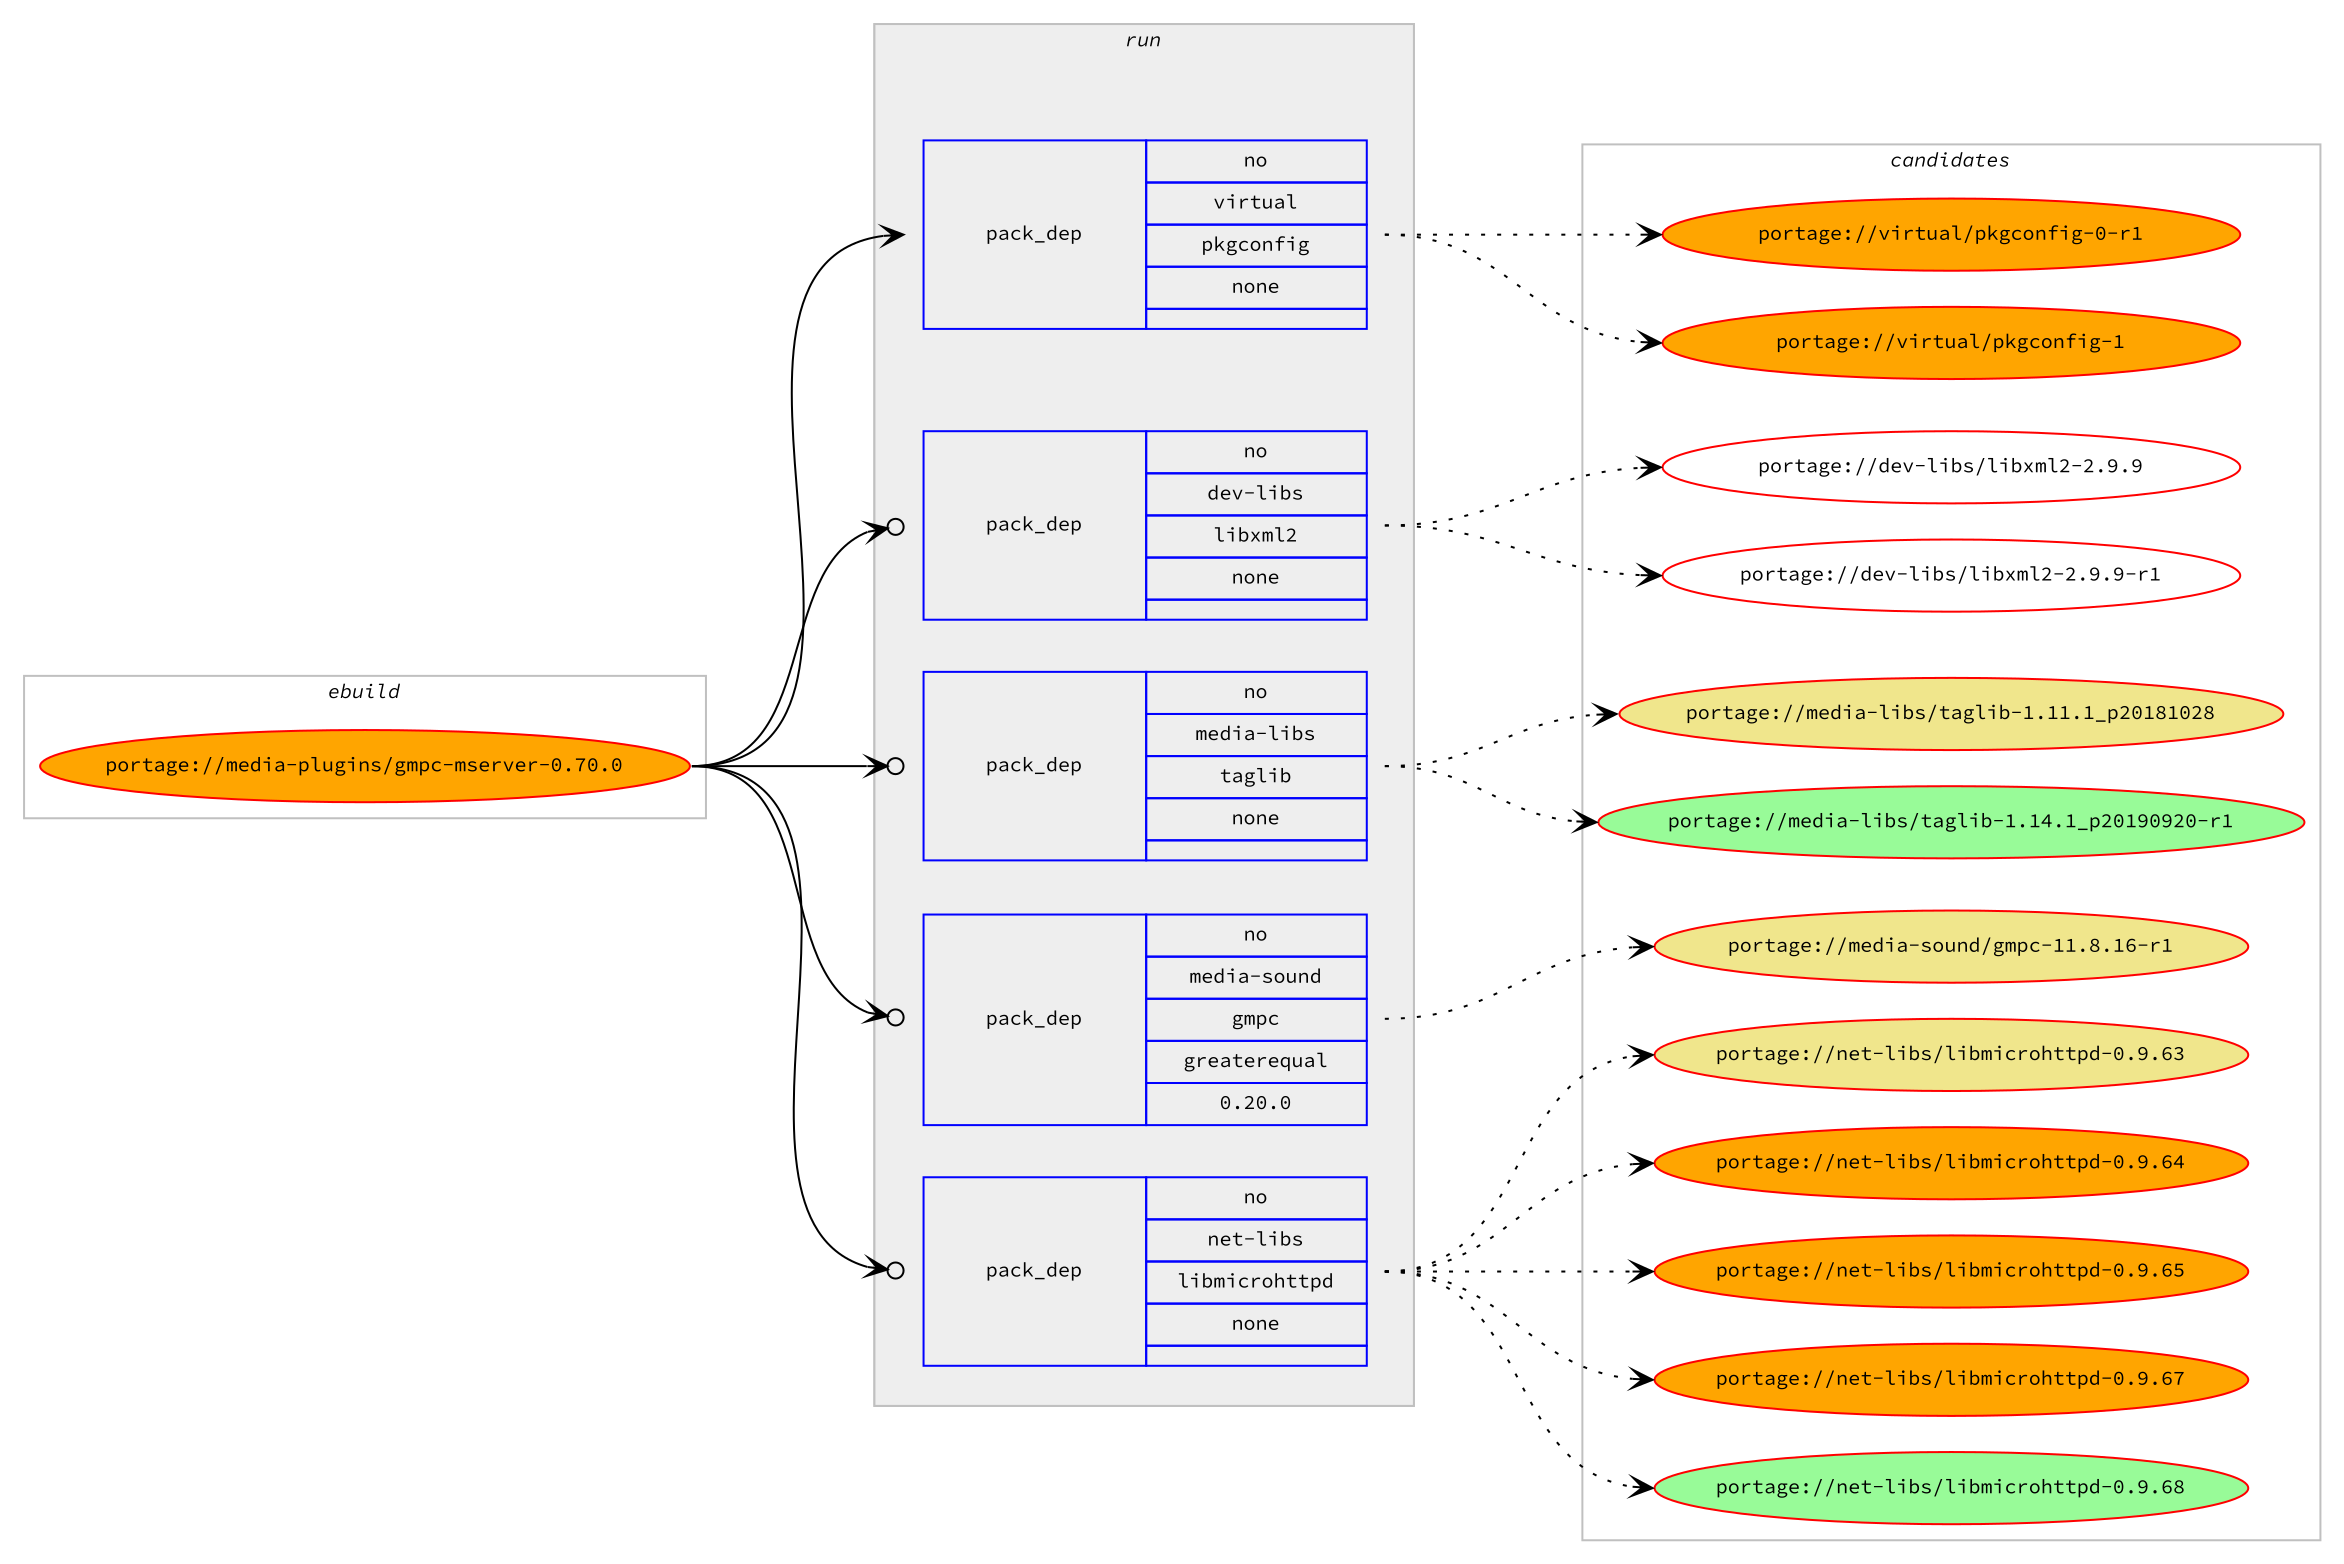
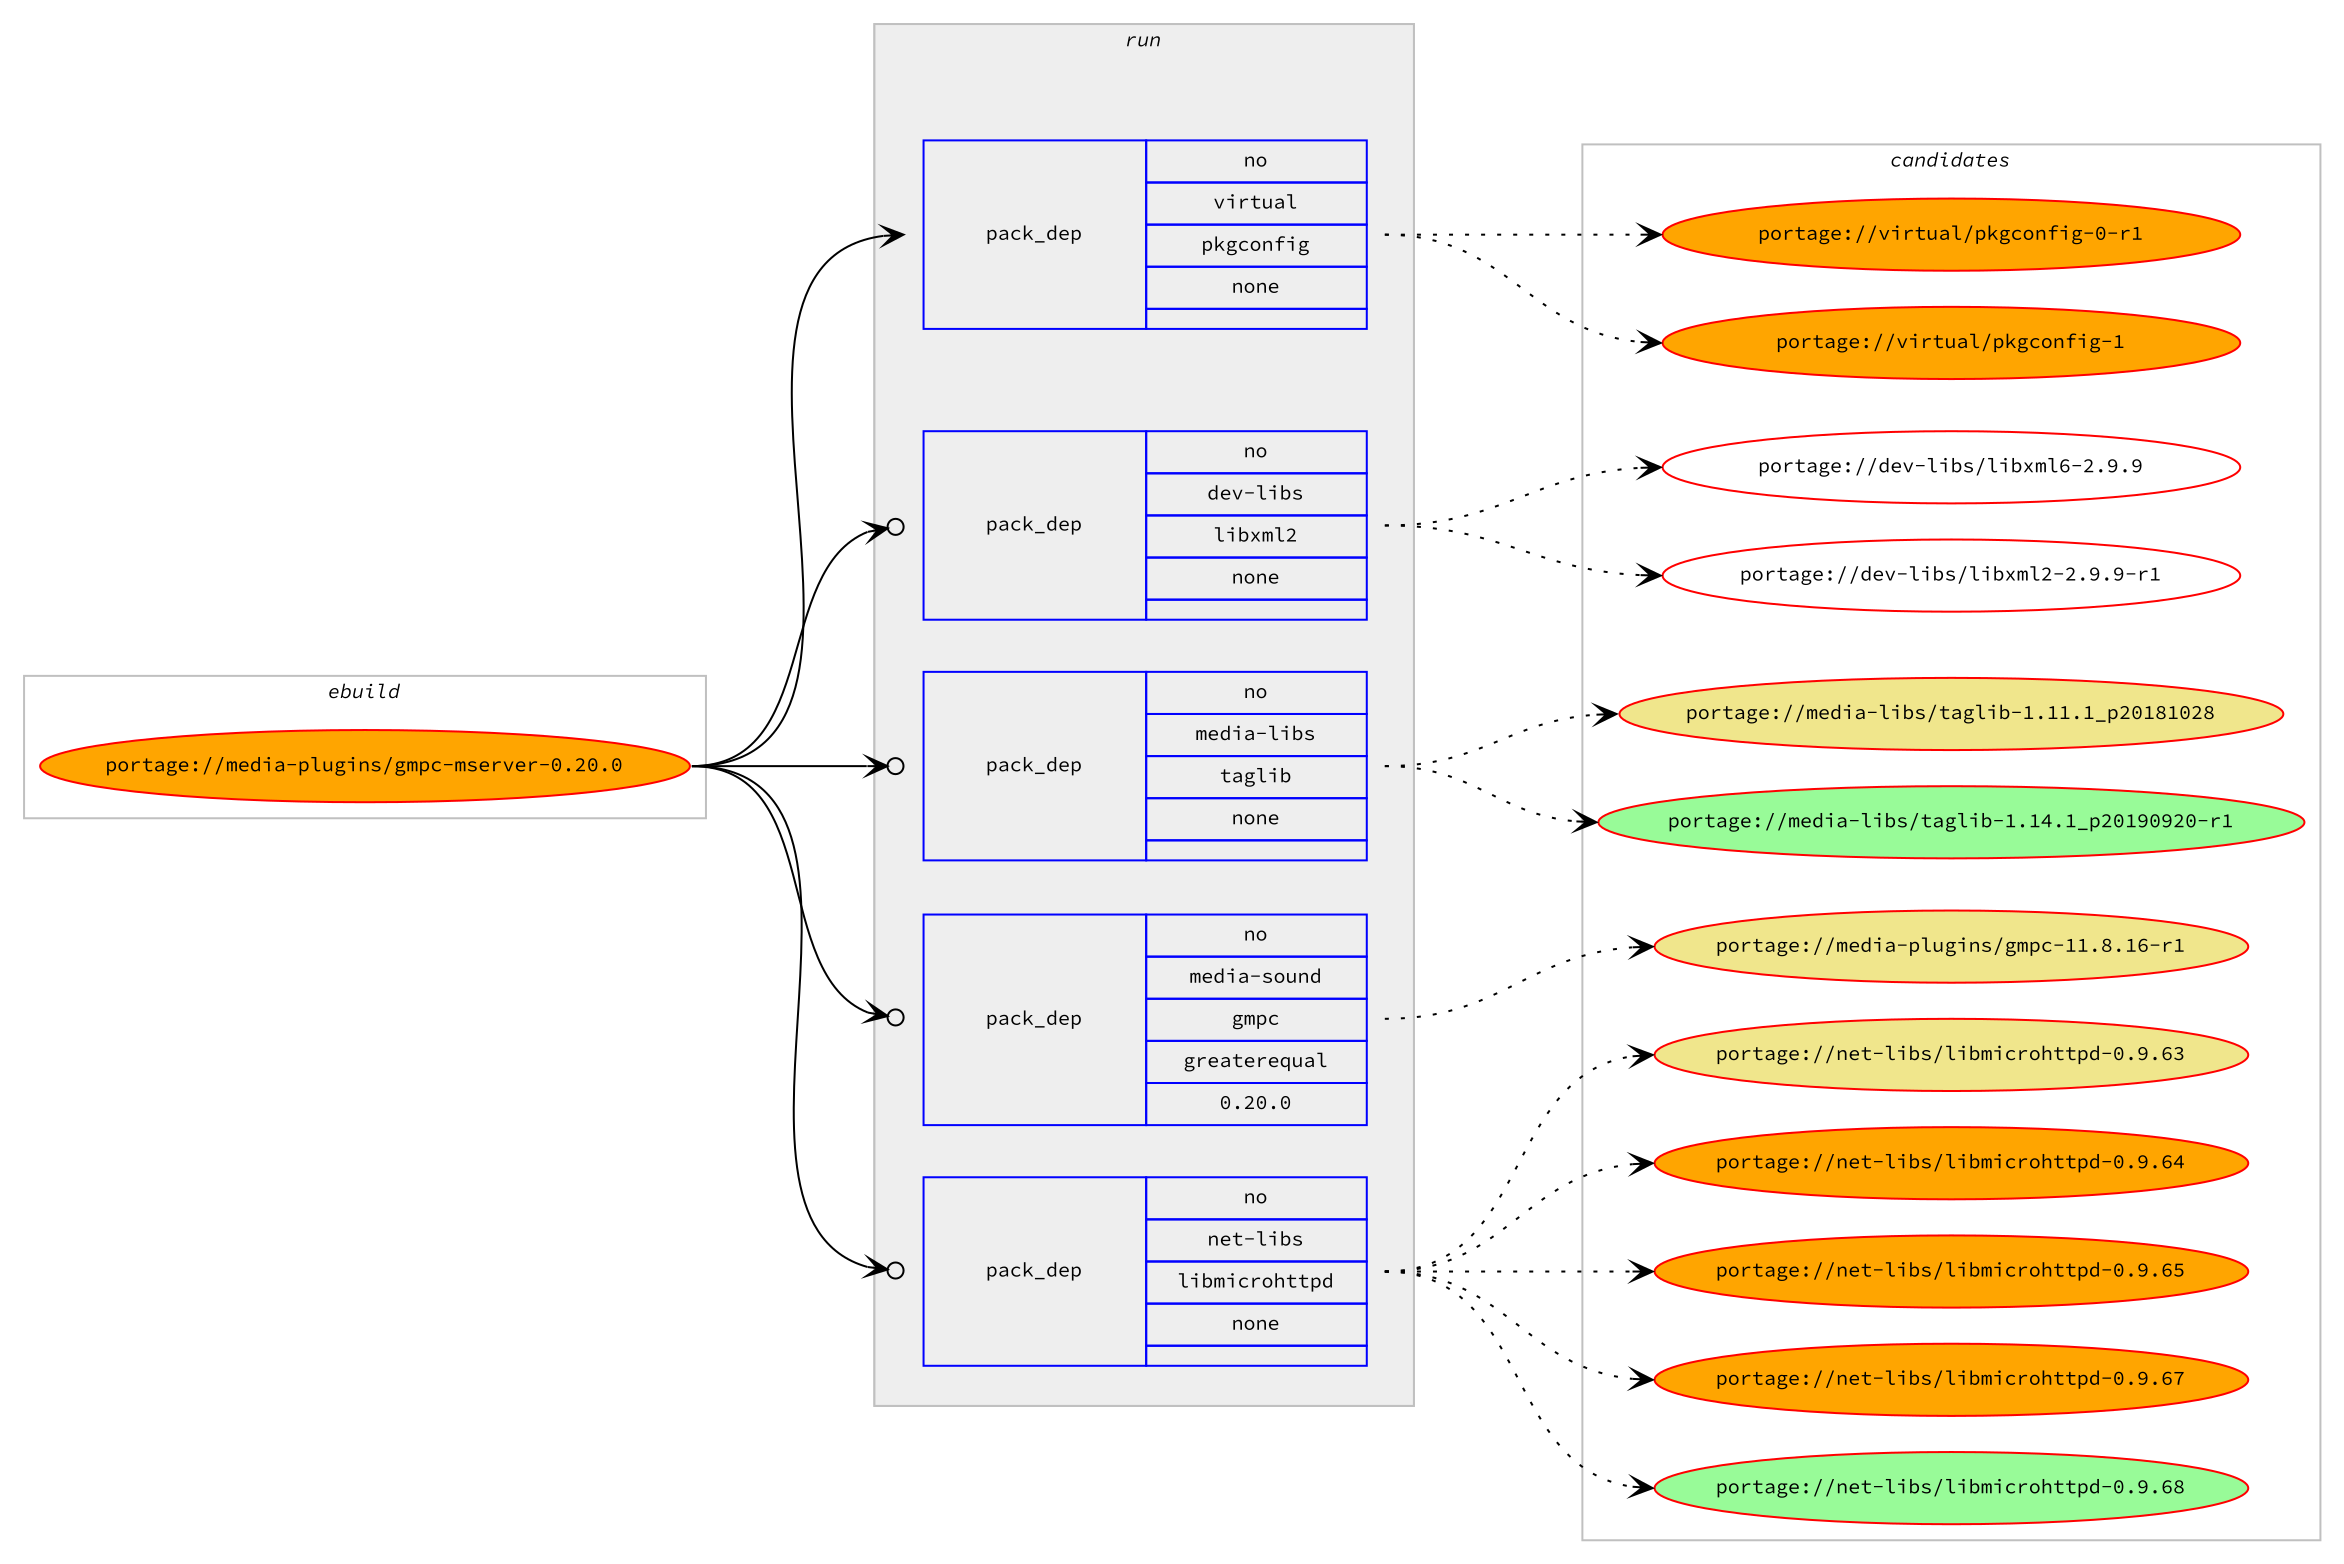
node "portage://dev-libs/libxml2-2.9.9": label "portage://dev-libs/libxml2-2.9.9" -> "portage://dev-libs/libxml6-2.9.9"
node "portage://media-plugins/gmpc-mserver-0.70.0": label "portage://media-plugins/gmpc-mserver-0.70.0" -> "portage://media-plugins/gmpc-mserver-0.20.0"
node "portage://media-sound/gmpc-11.8.16-r1": label "portage://media-sound/gmpc-11.8.16-r1" -> "portage://media-plugins/gmpc-11.8.16-r1"
